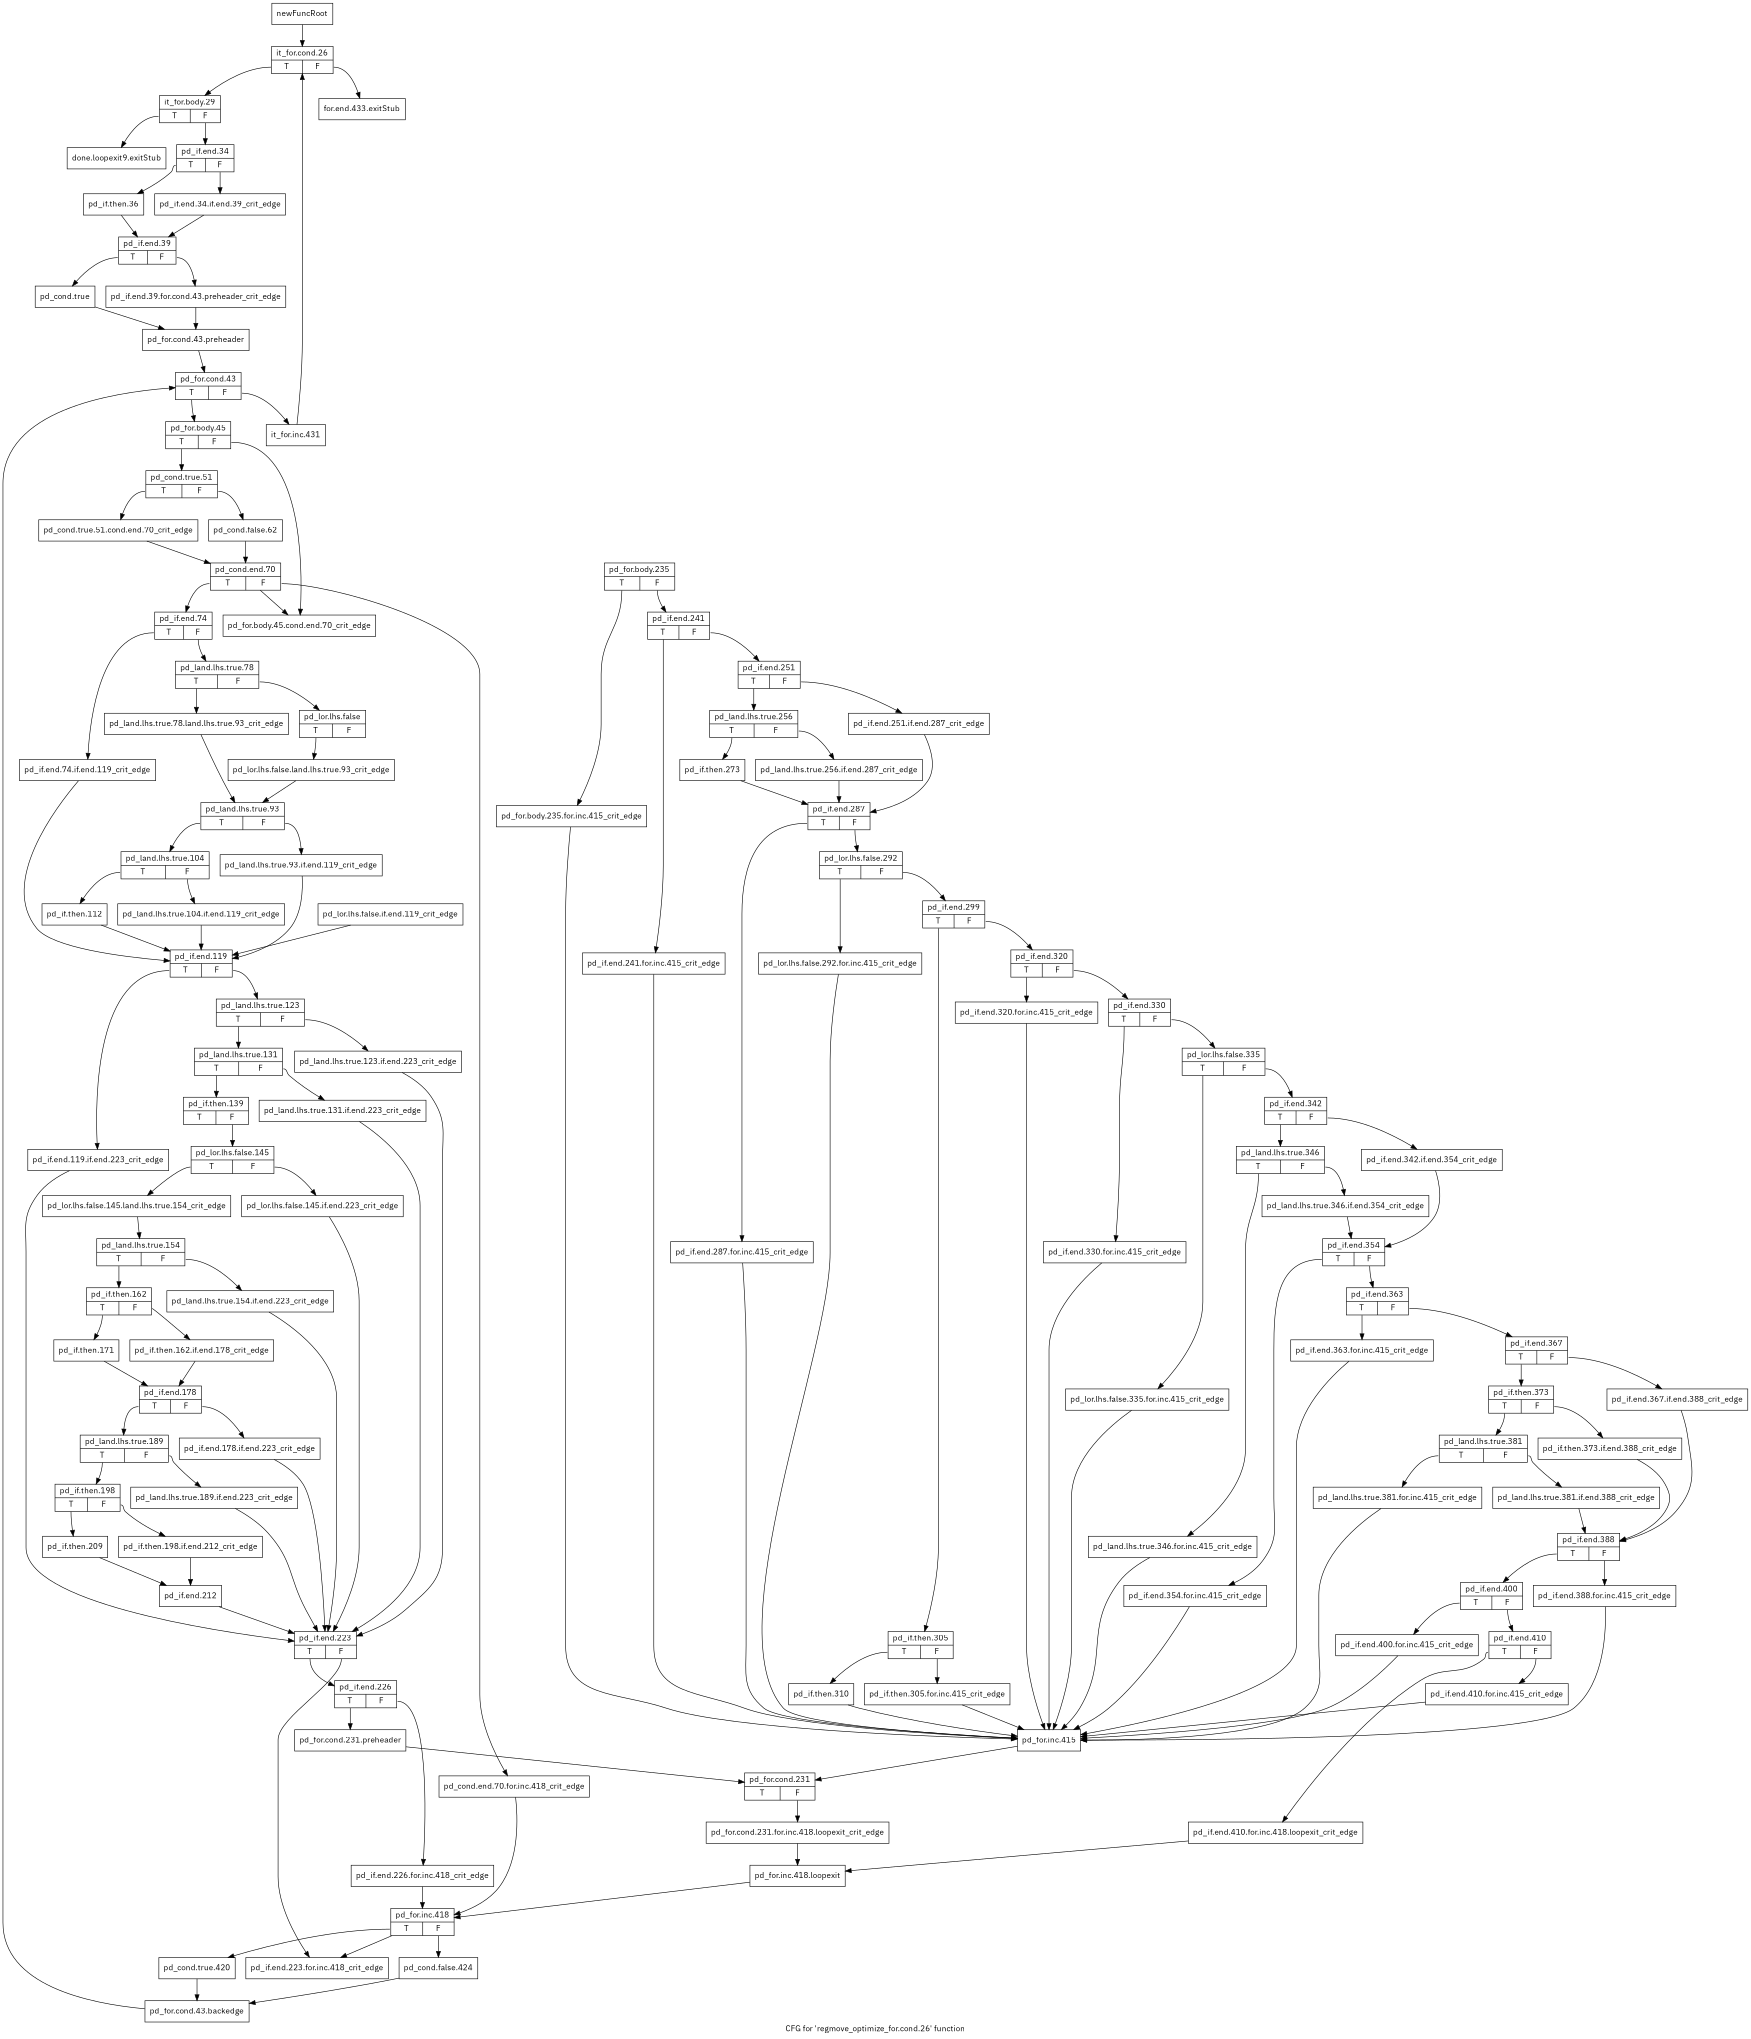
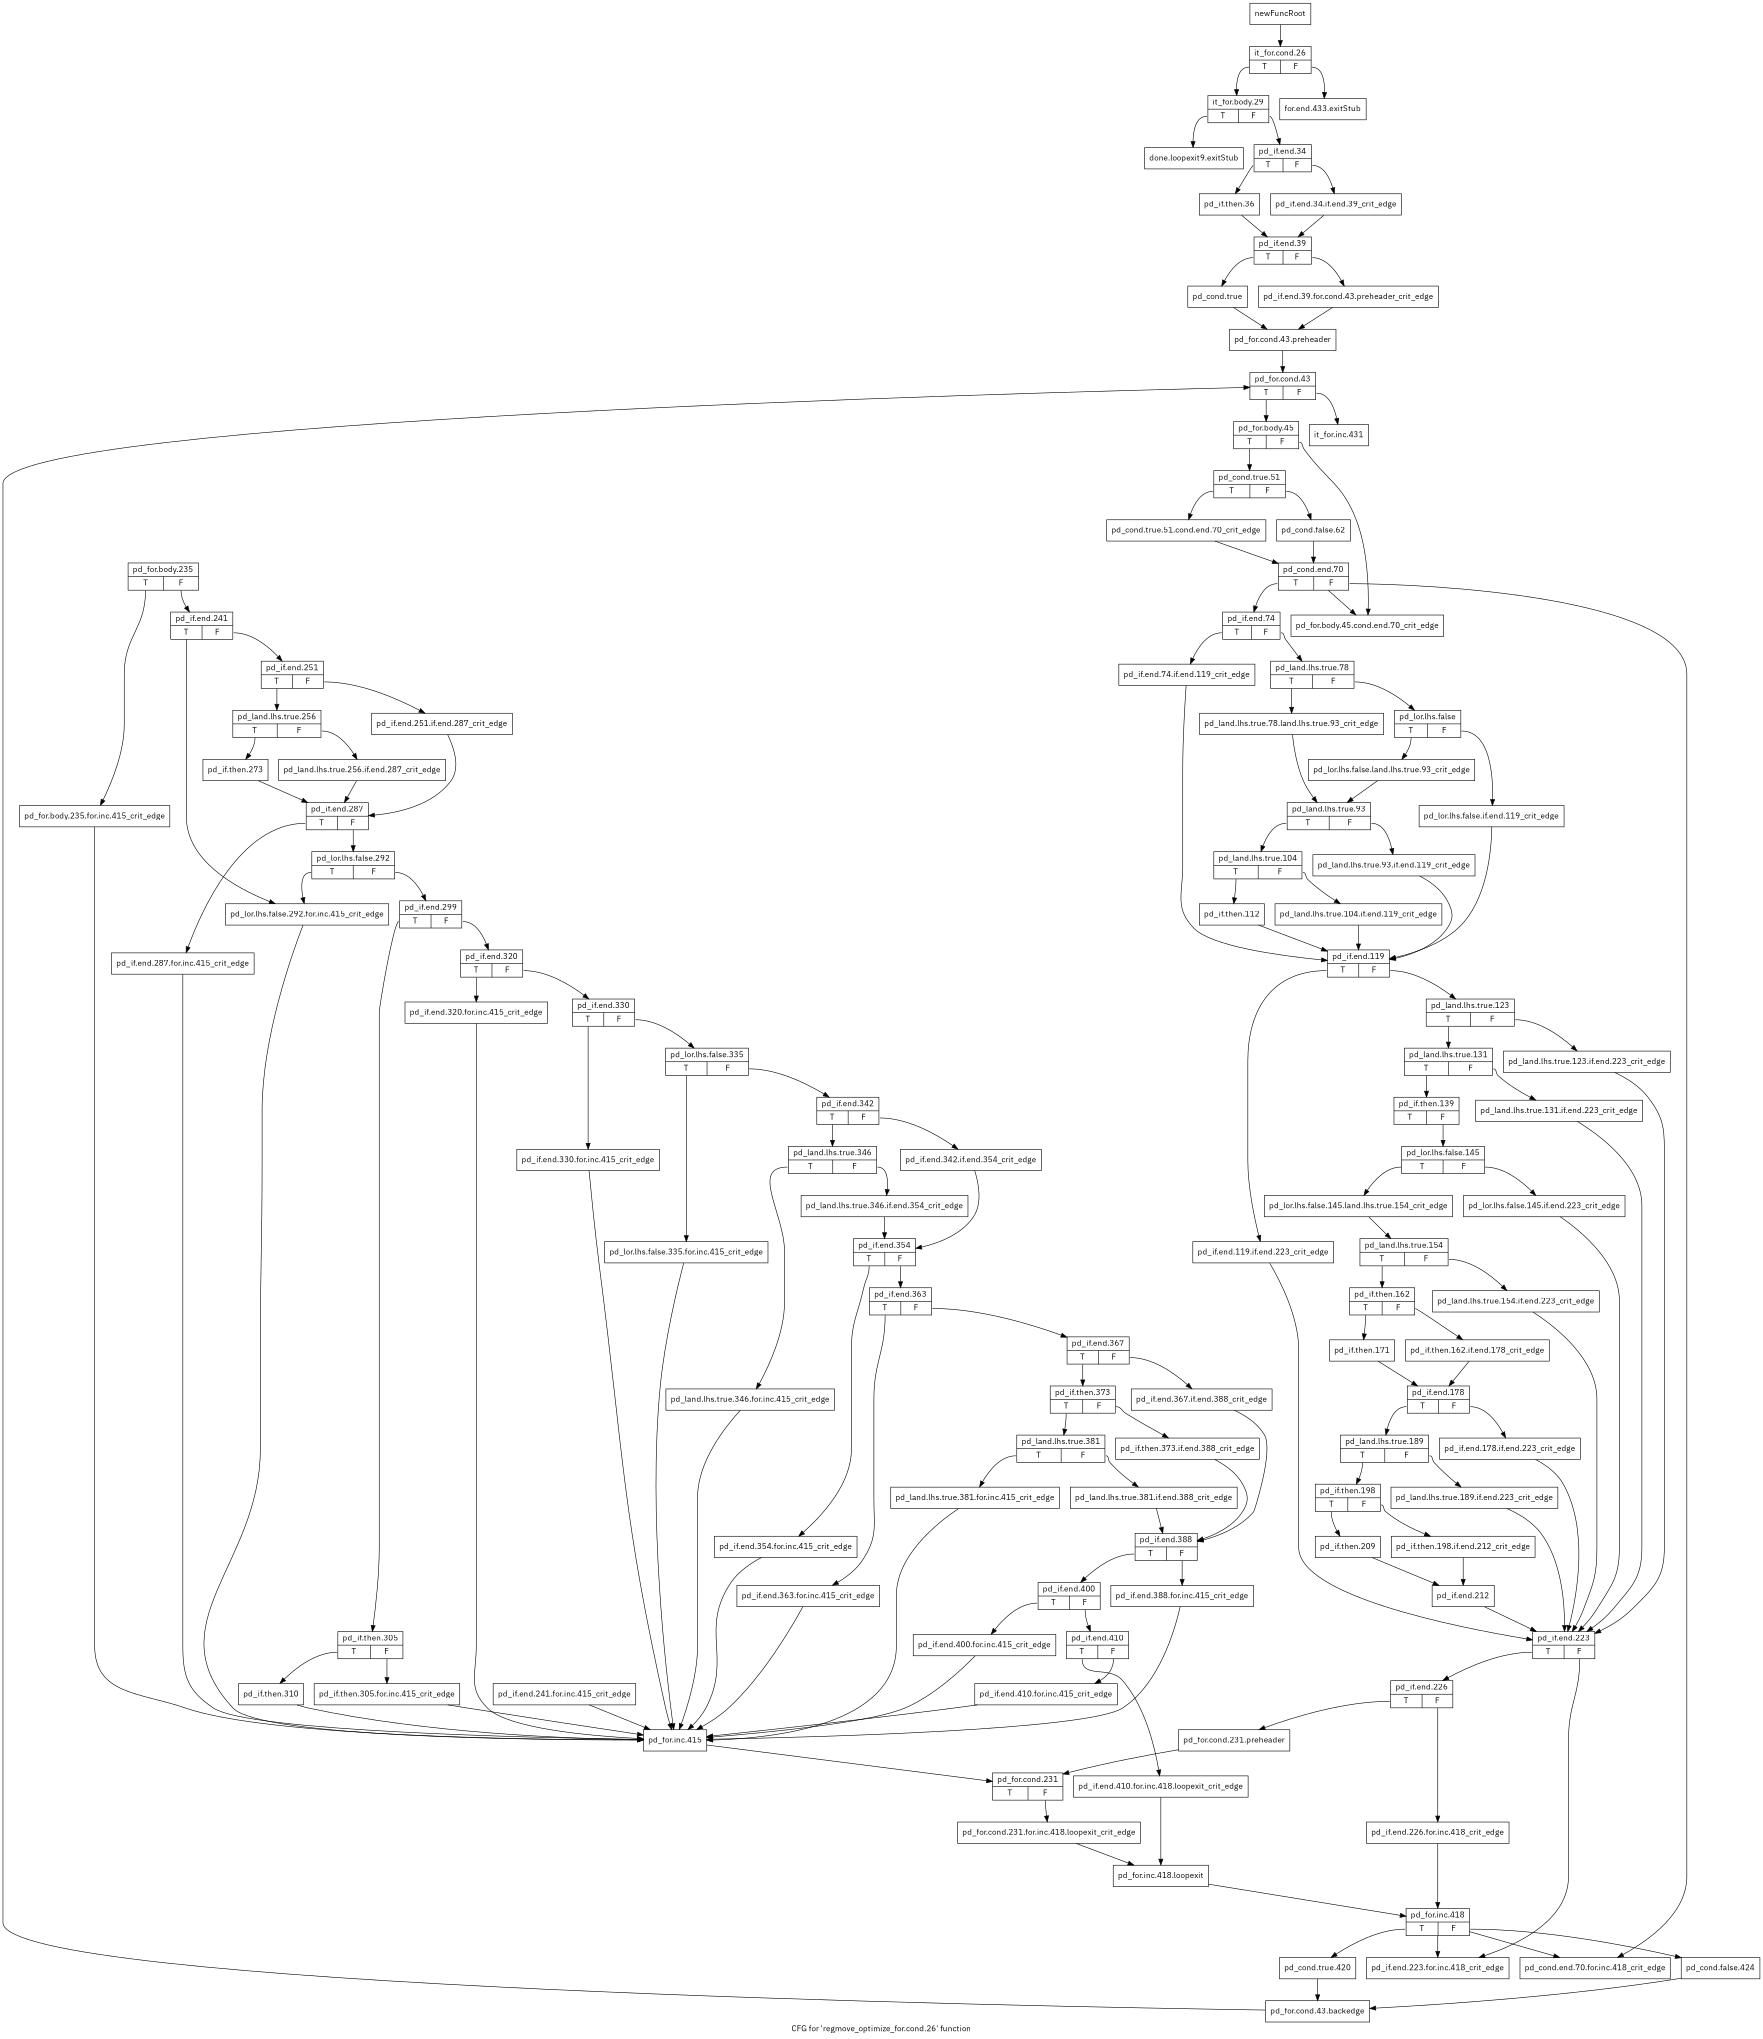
edge "it_for.inc.431" -> "it_for.cond.26": removed
edge "pd_lor.lhs.false" -> "pd_lor.lhs.false.if.end.119_crit_edge": added
edge "pd_if.end.241" -> "pd_if.end.241.for.inc.415_crit_edge": now "pd_if.end.241" -> "pd_lor.lhs.false.292.for.inc.415_crit_edge"
edge "pd_cond.end.70.for.inc.418_crit_edge" -> "pd_for.inc.418": reversed
